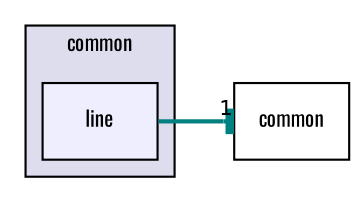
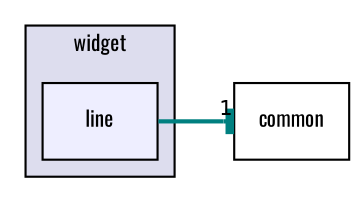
cluster "common": label "common" -> "widget"
